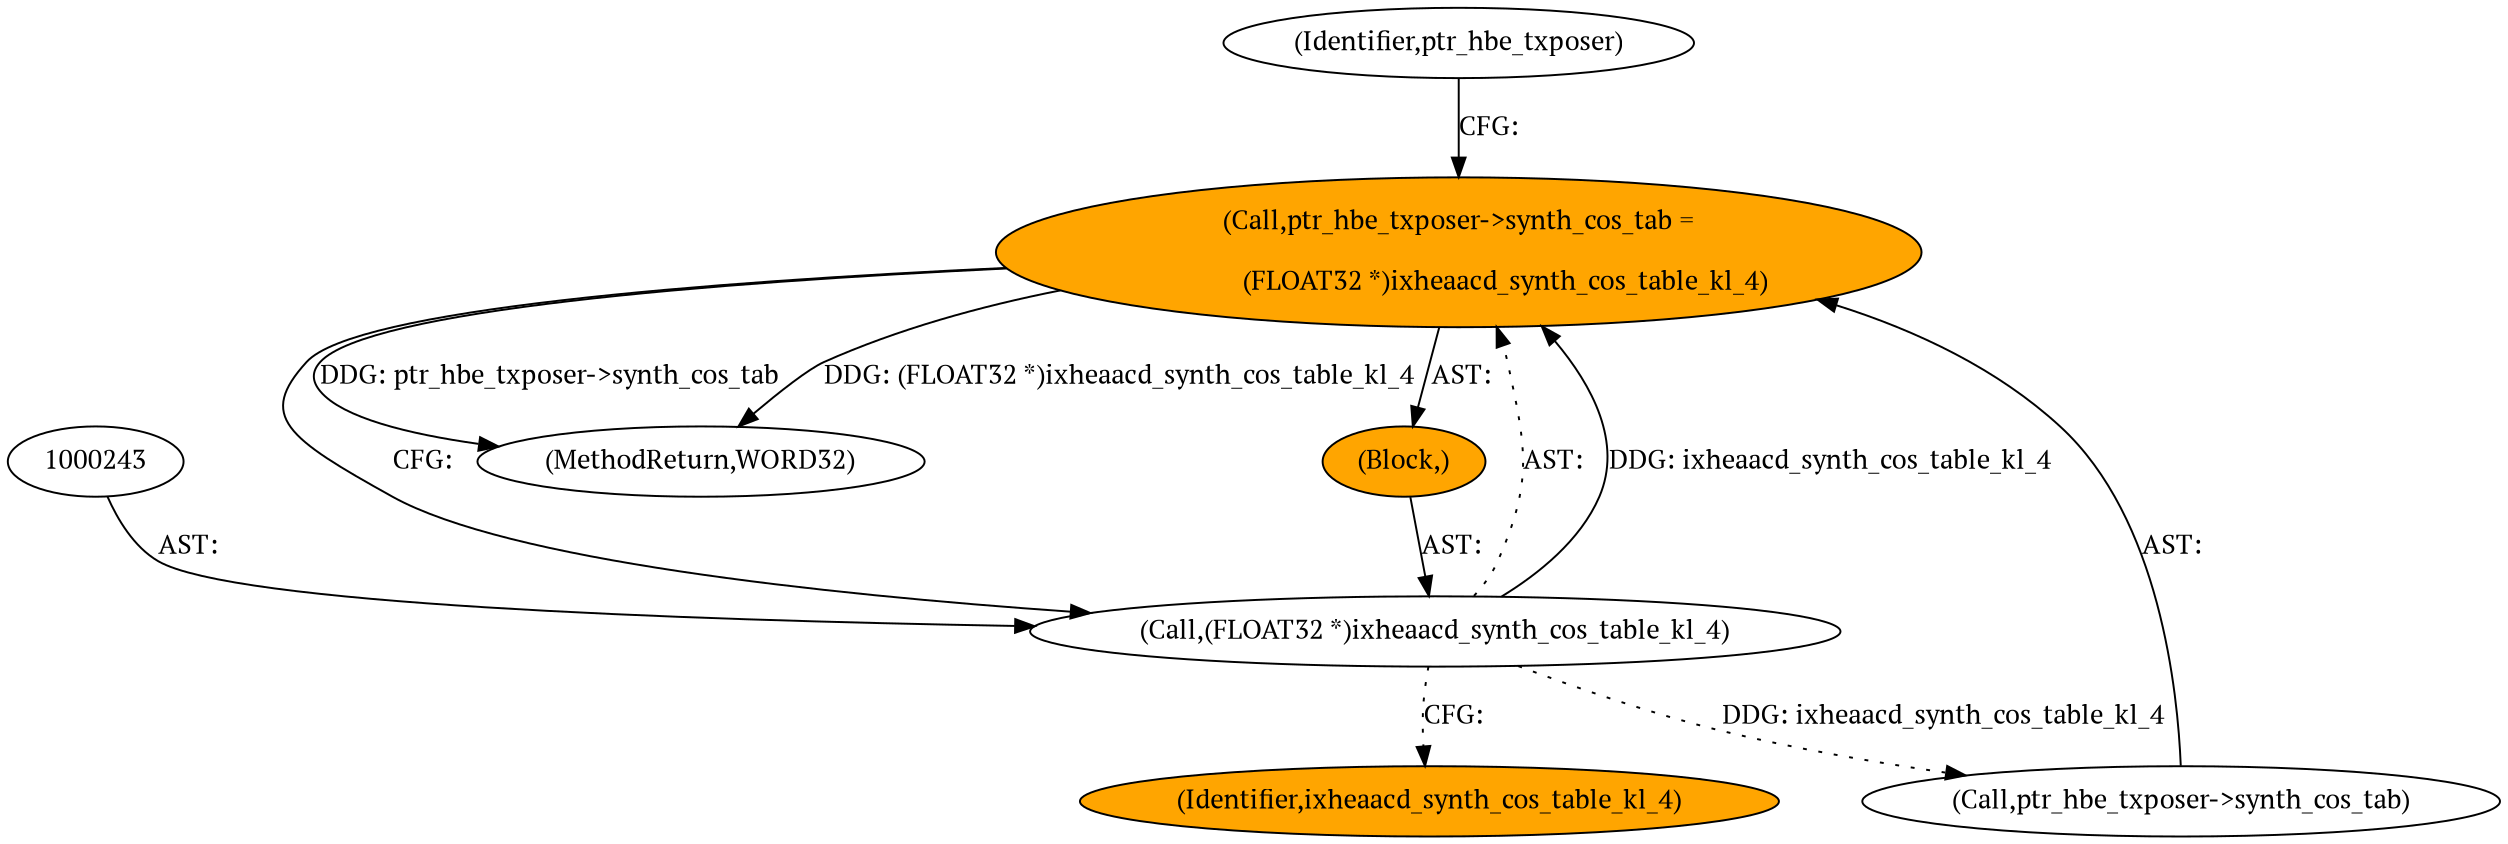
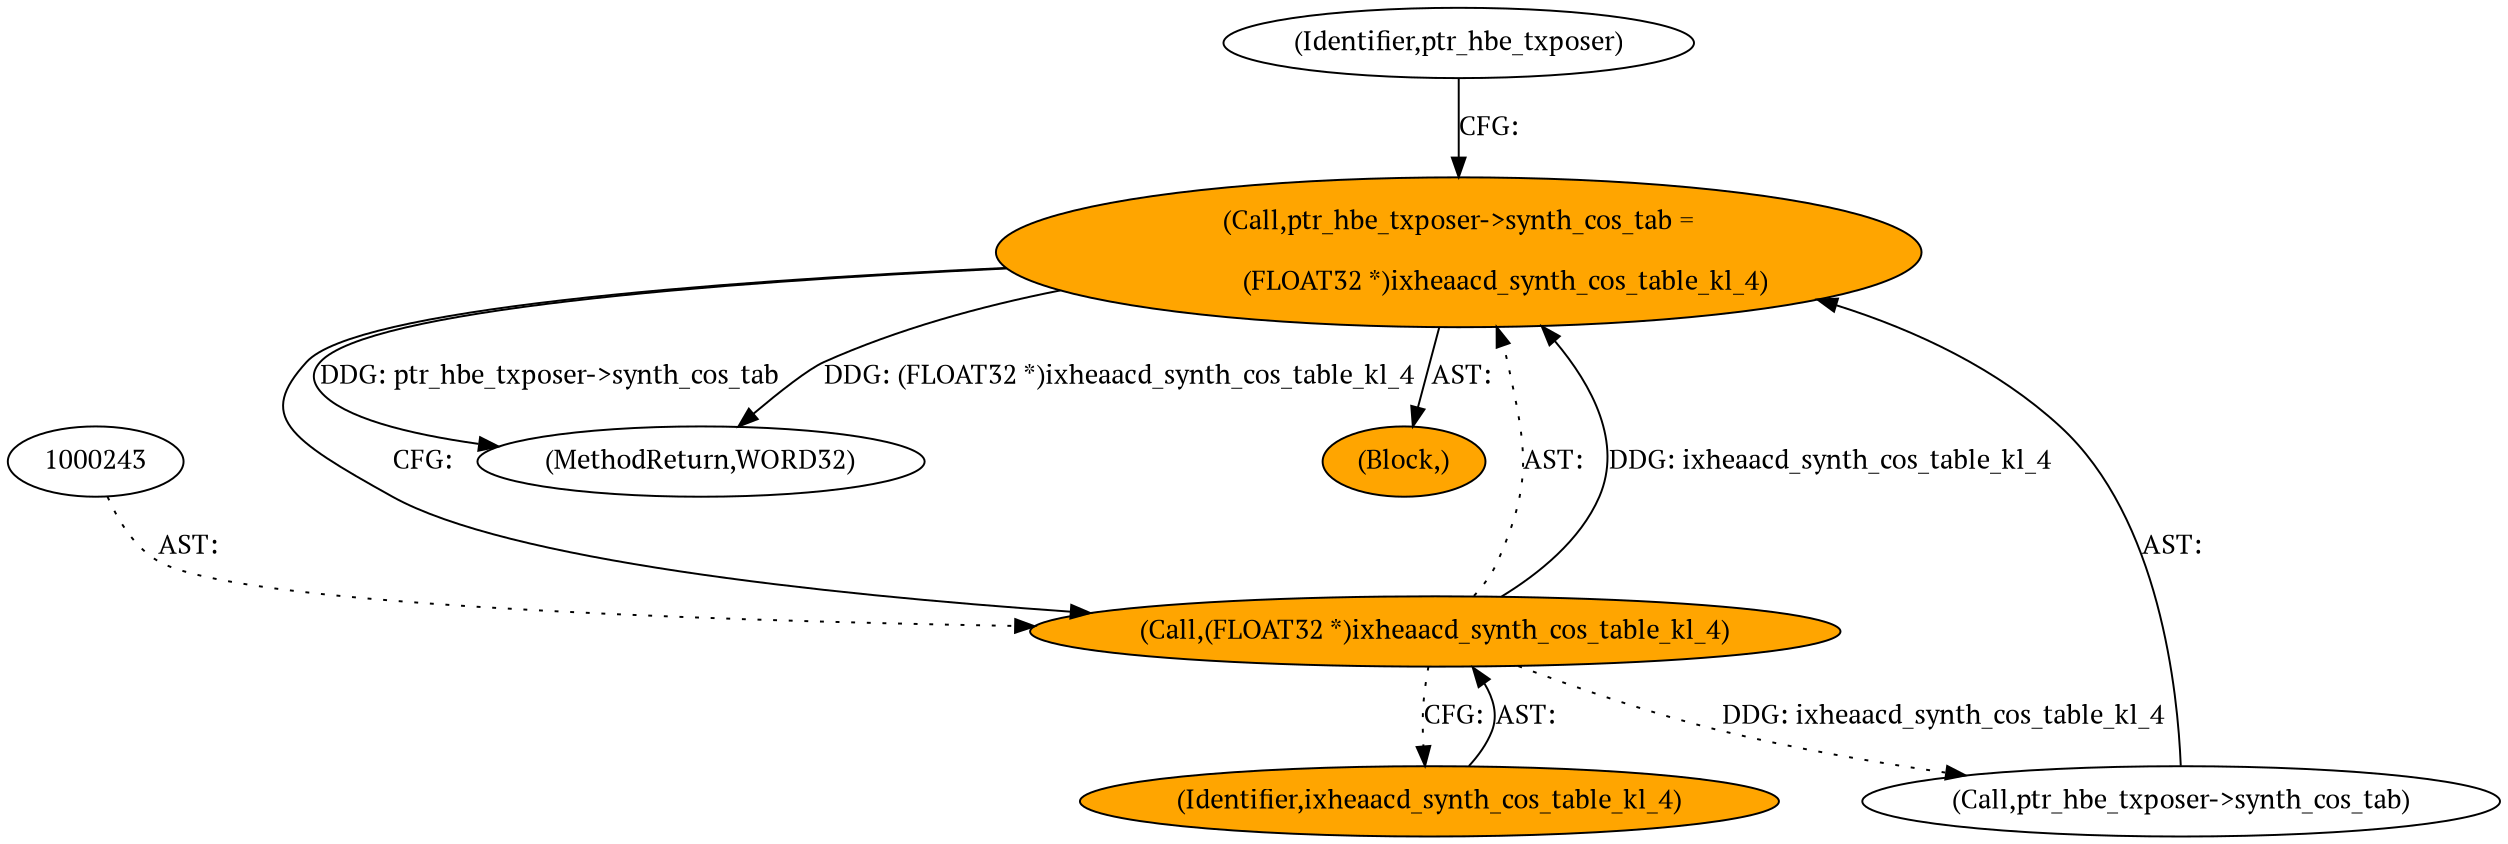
edge "(Block,)" -> "(Call,(FLOAT32 *)ixheaacd_synth_cos_table_kl_4)": now "(Identifier,ixheaacd_synth_cos_table_kl_4)" -> "(Call,(FLOAT32 *)ixheaacd_synth_cos_table_kl_4)"
edge "1000243" -> "(Call,(FLOAT32 *)ixheaacd_synth_cos_table_kl_4)": style solid -> dotted
node "(Call,(FLOAT32 *)ixheaacd_synth_cos_table_kl_4)": fillcolor white -> orange
